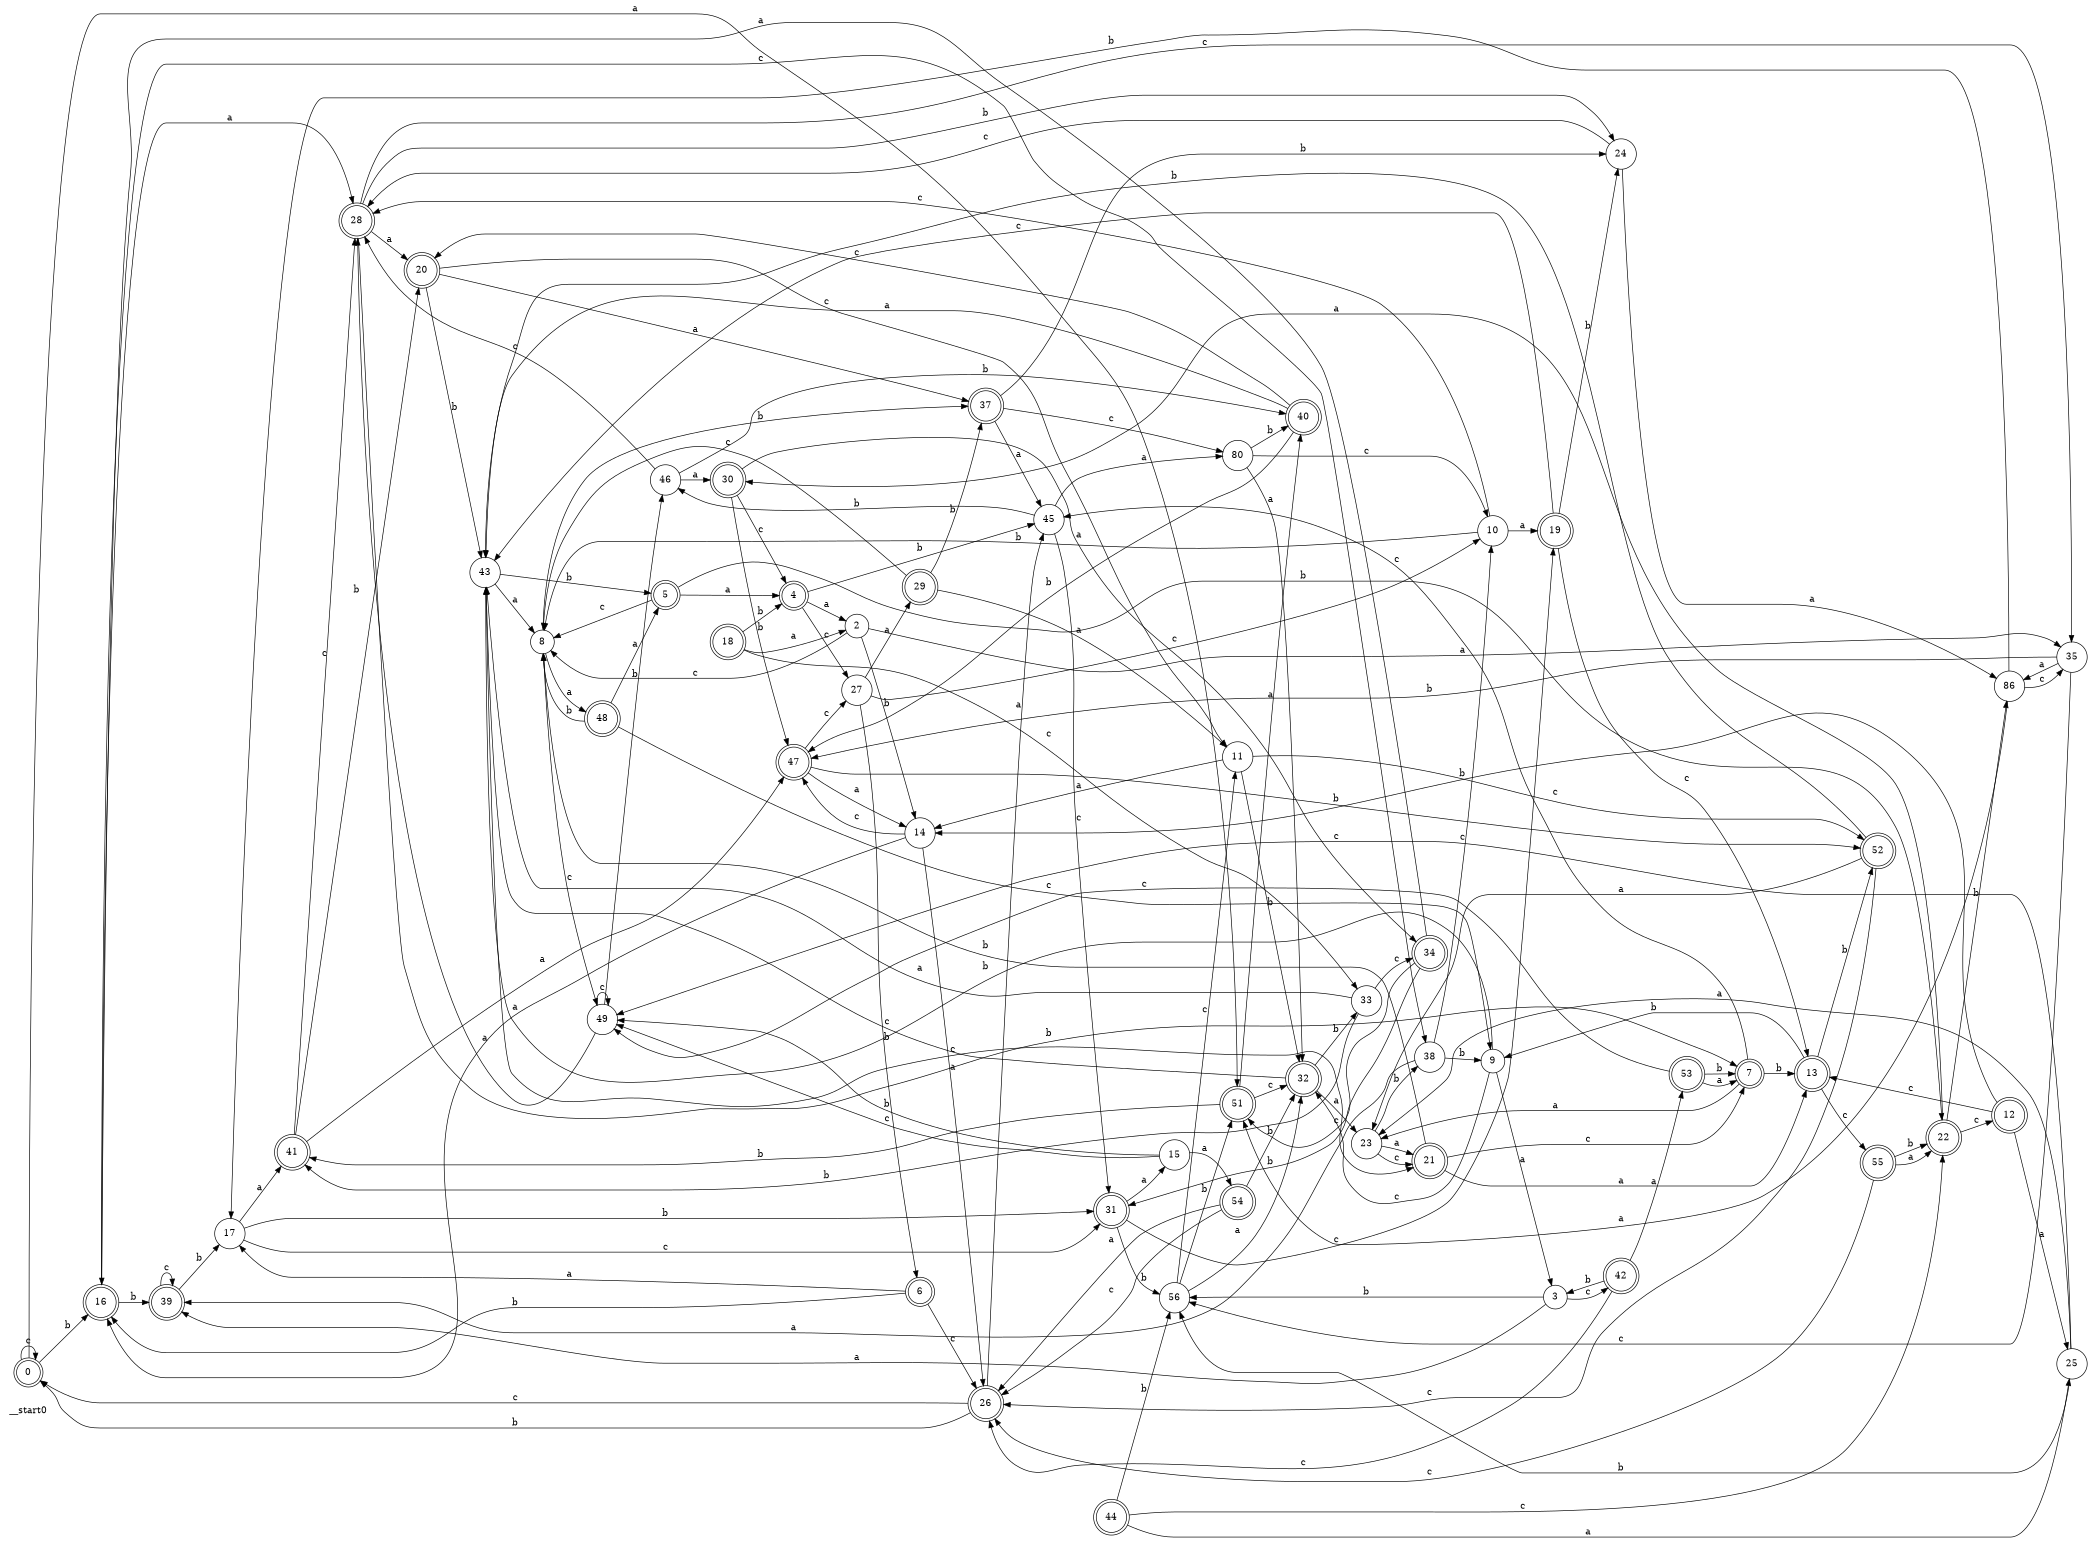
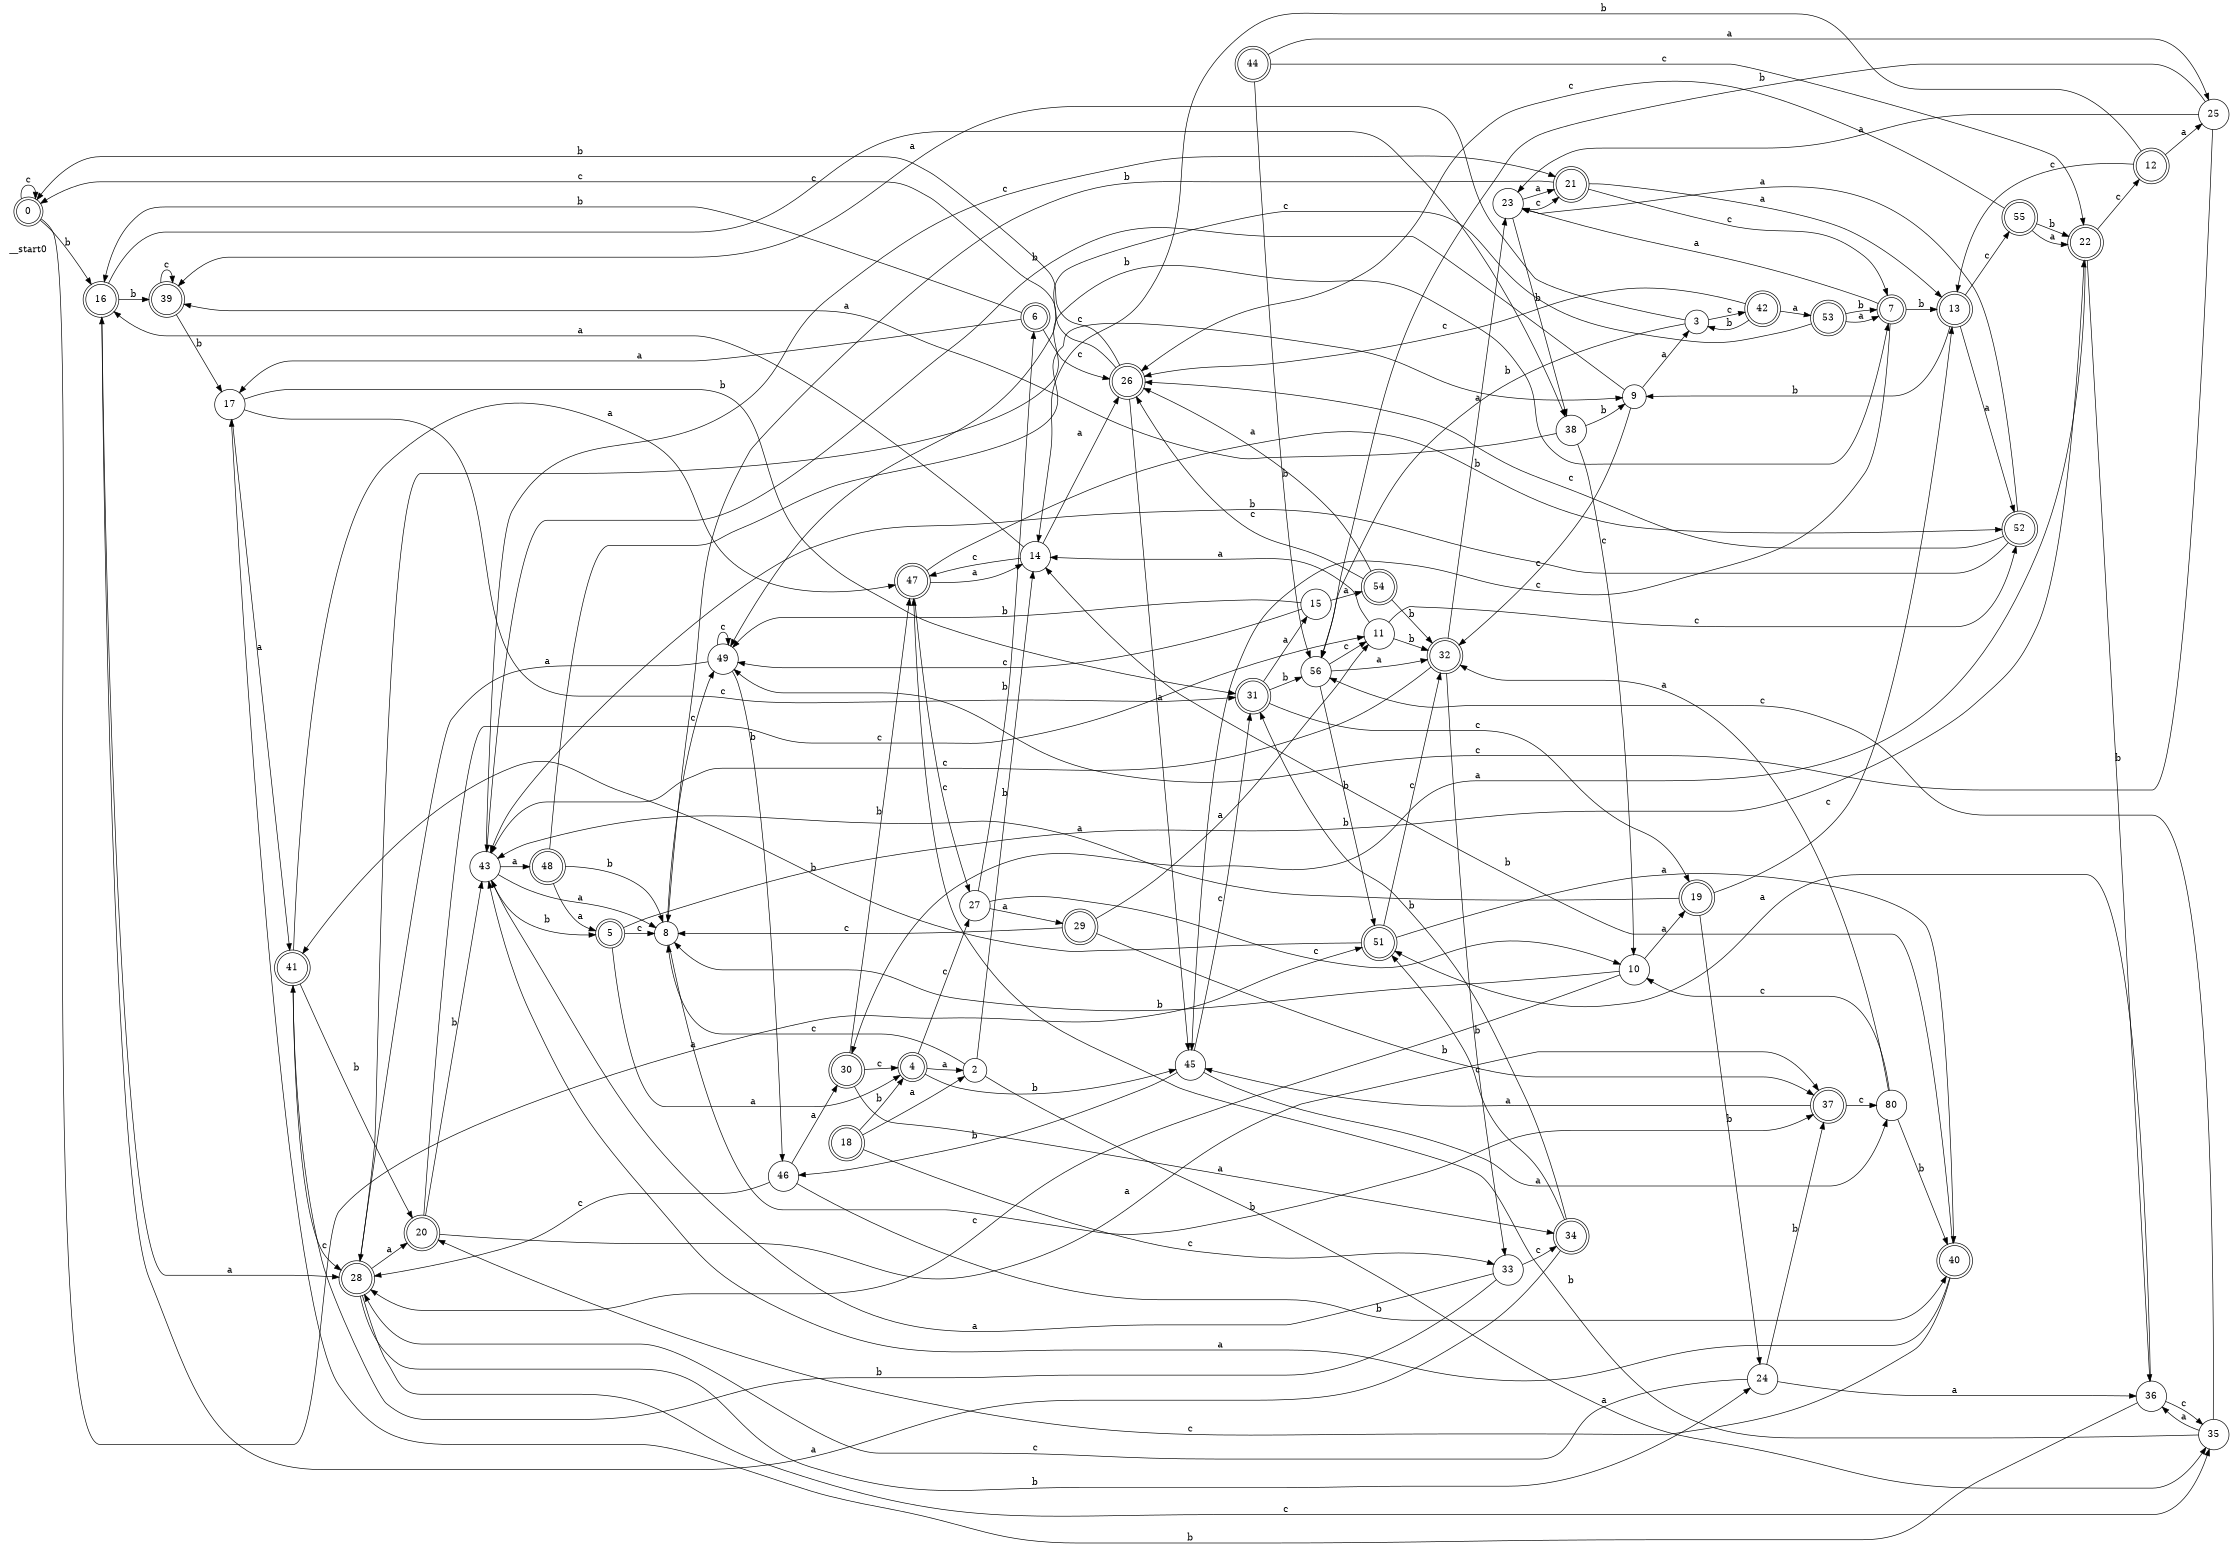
edge "37" -> "24": reversed
edge "19" -> "43": label "c" -> "a"
edge "40" -> "47": now "40" -> "14"
edge "8" -> "48": now "43" -> "48"
node "86": label "86" -> "36"
edge "13" -> "52": label "b" -> "a"
